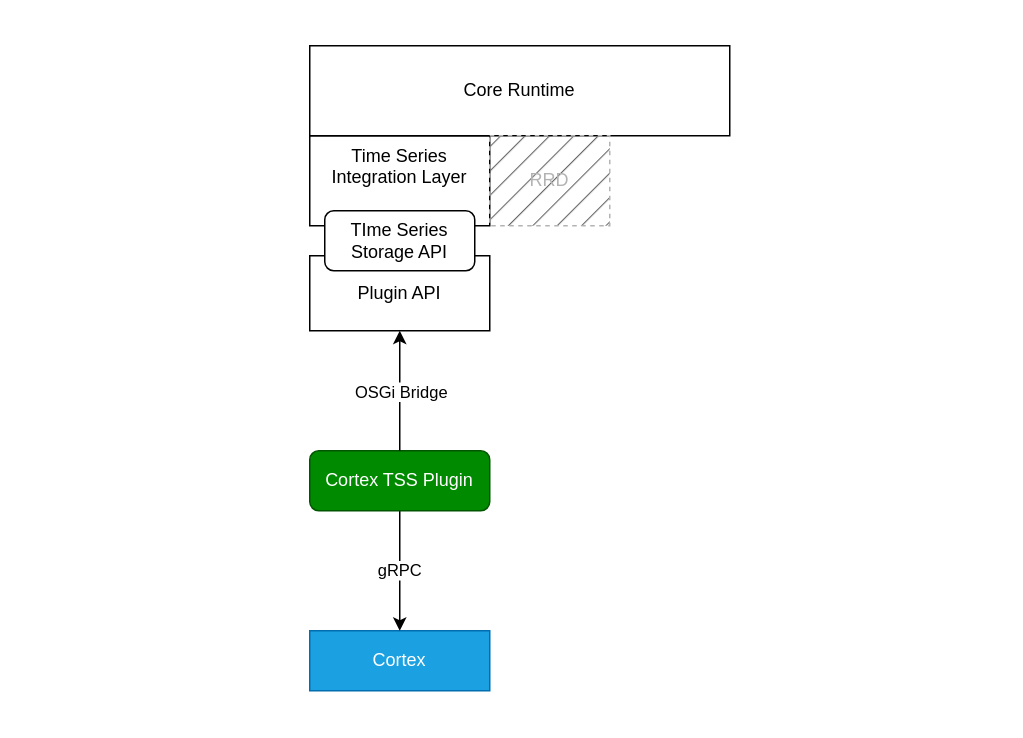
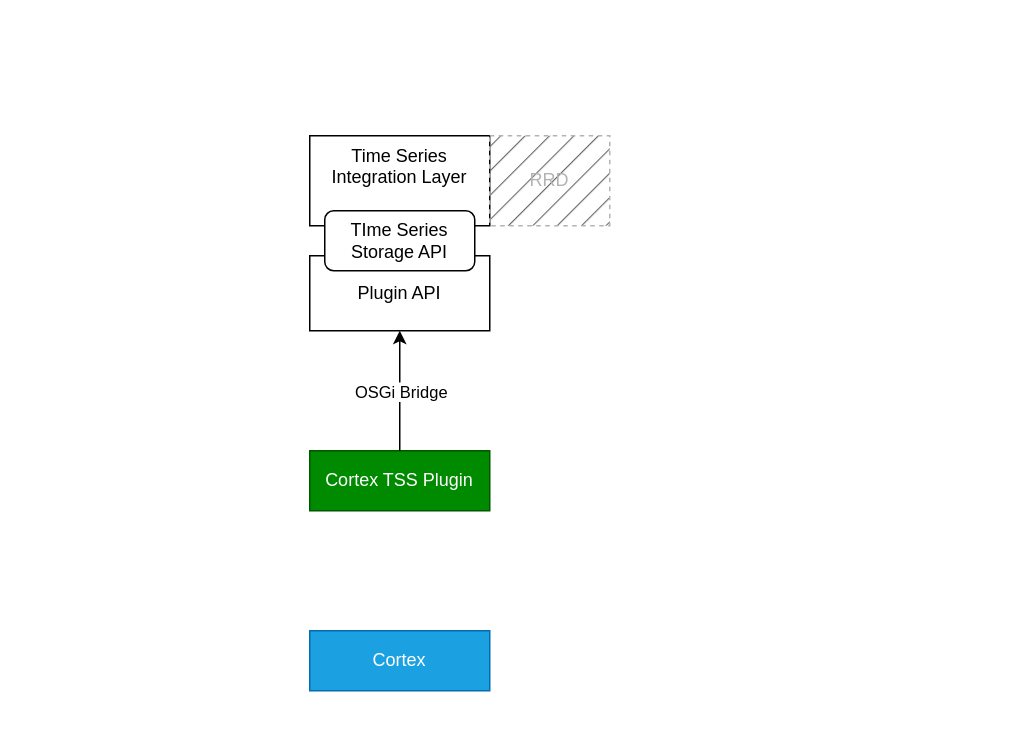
node "Core Runtime": removed
node "Cortex TSS Plugin": shape rounded rectangle -> rectangle
edge "Cortex TSS Plugin" -> "Cortex": removed, label "gRPC"
